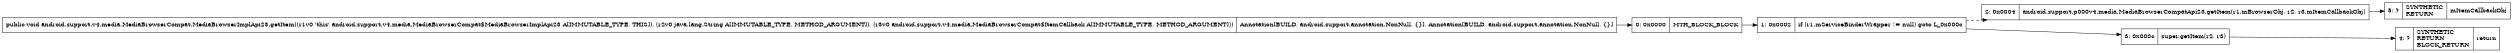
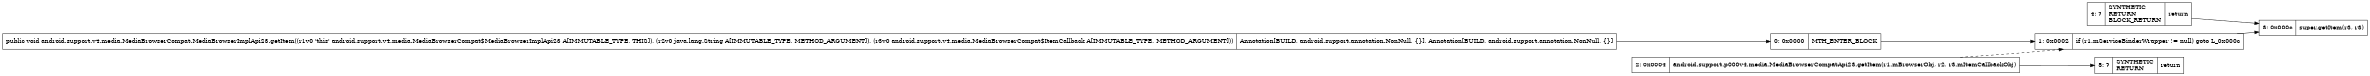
node "5: ?": text "mItemCallbackObj" -> "return"
edge "1: 0x0002" -> "2: 0x0004": reversed
node "0: 0x0000": text "MTH_BLOCK_BLOCK" -> "MTH_ENTER_BLOCK"
node "3: 0x000c": text "super.getItem(r2, r3)" -> "super.getItem(r3, r3)"
edge "3: 0x000c" -> "4: ?": reversed
